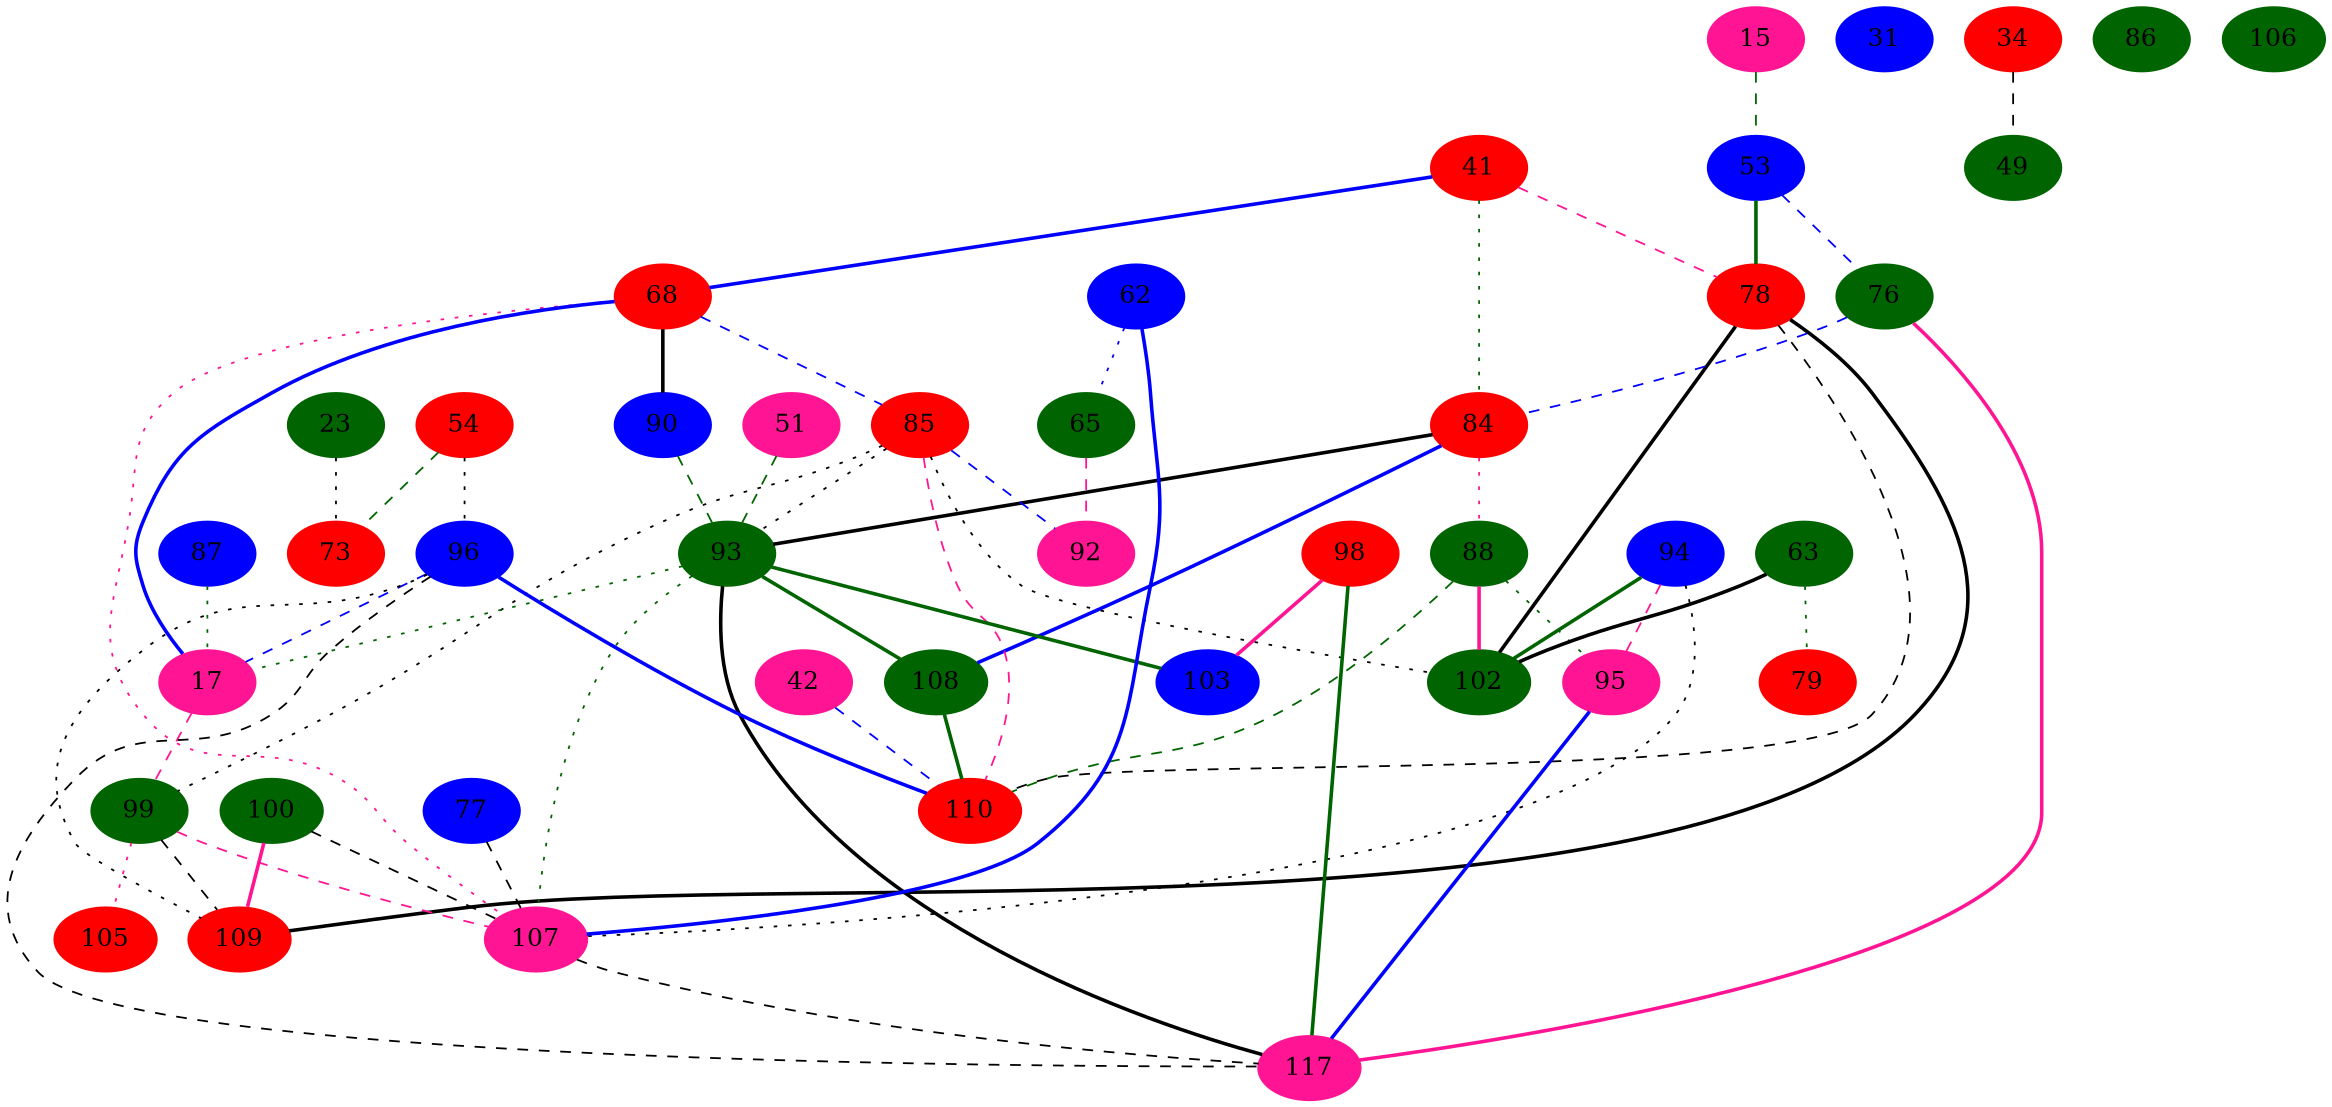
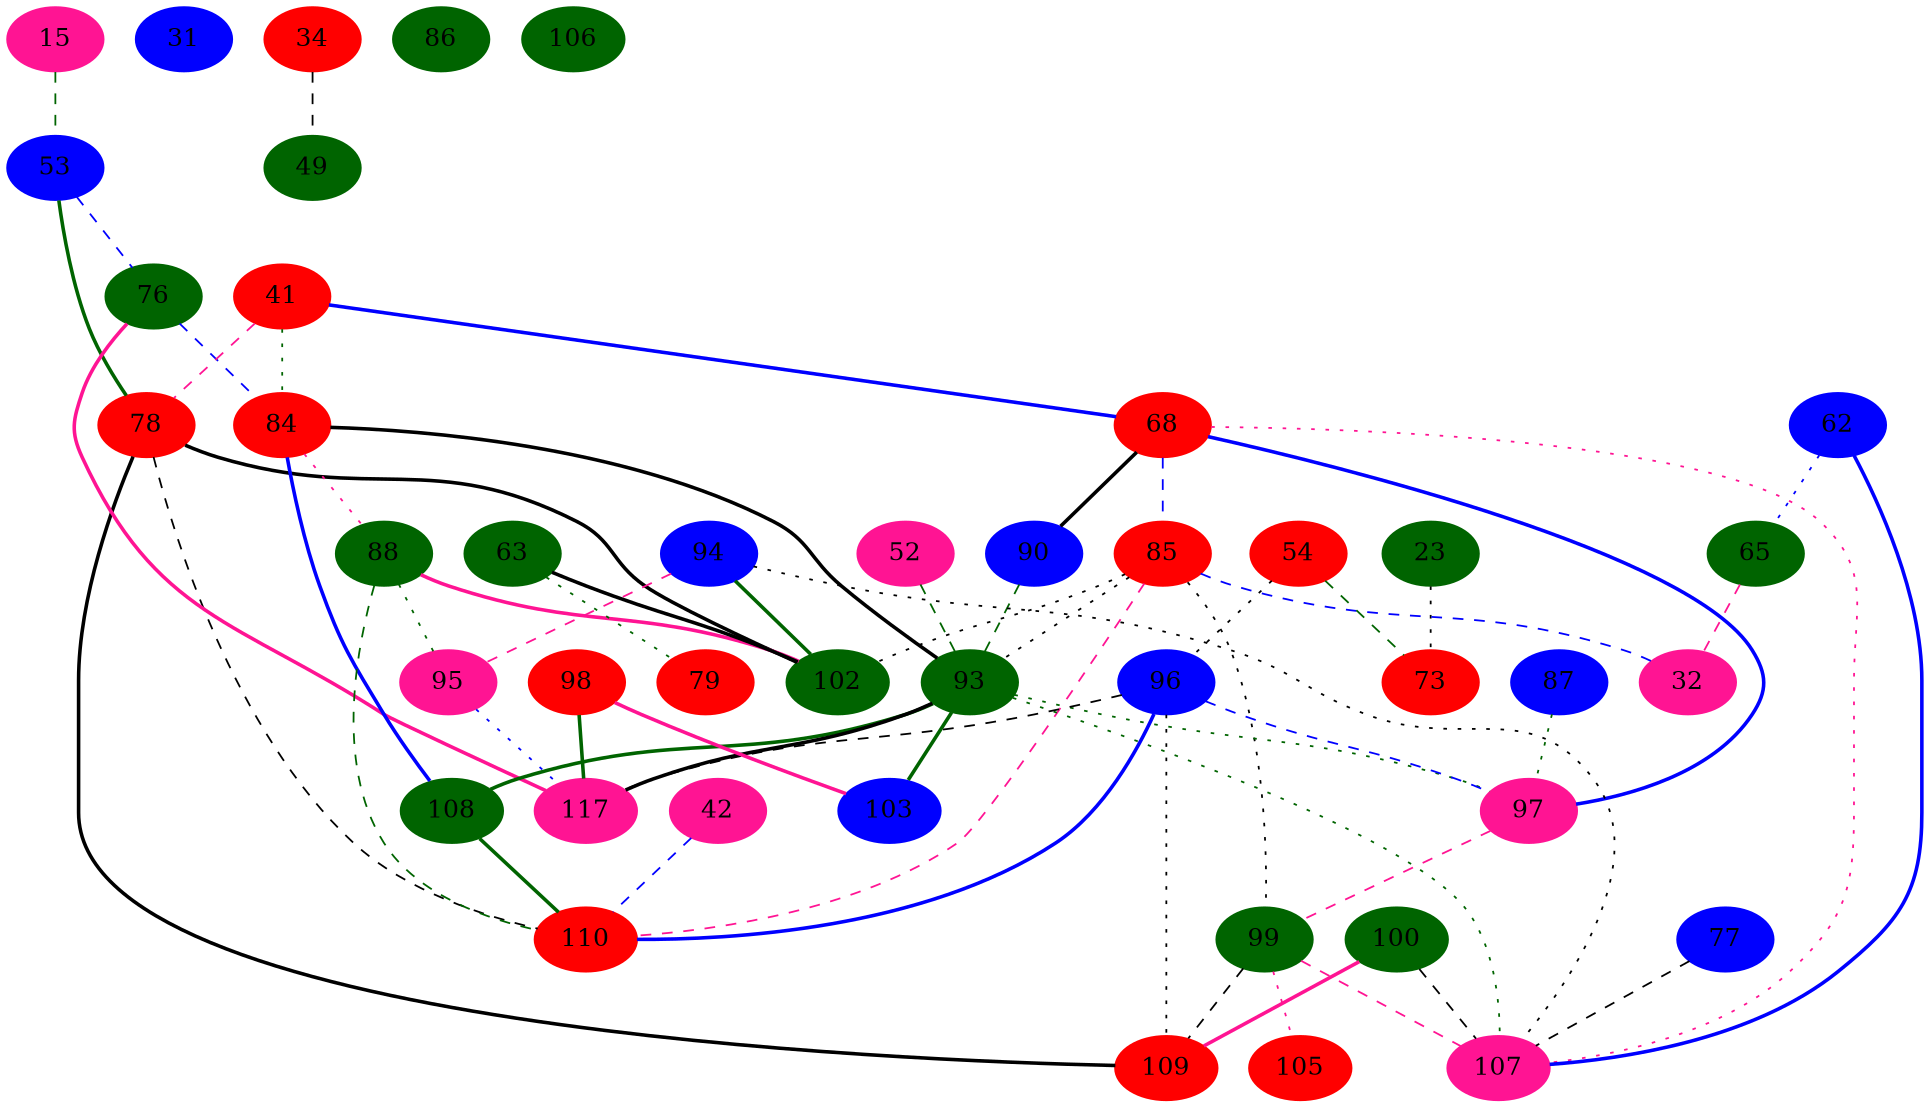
node "51": label "51" -> "52"
node "92": label "92" -> "32"
node "17": label "17" -> "97"
edge "95" -- "117": style bold -> dotted
edge "107" -- "117": removed
